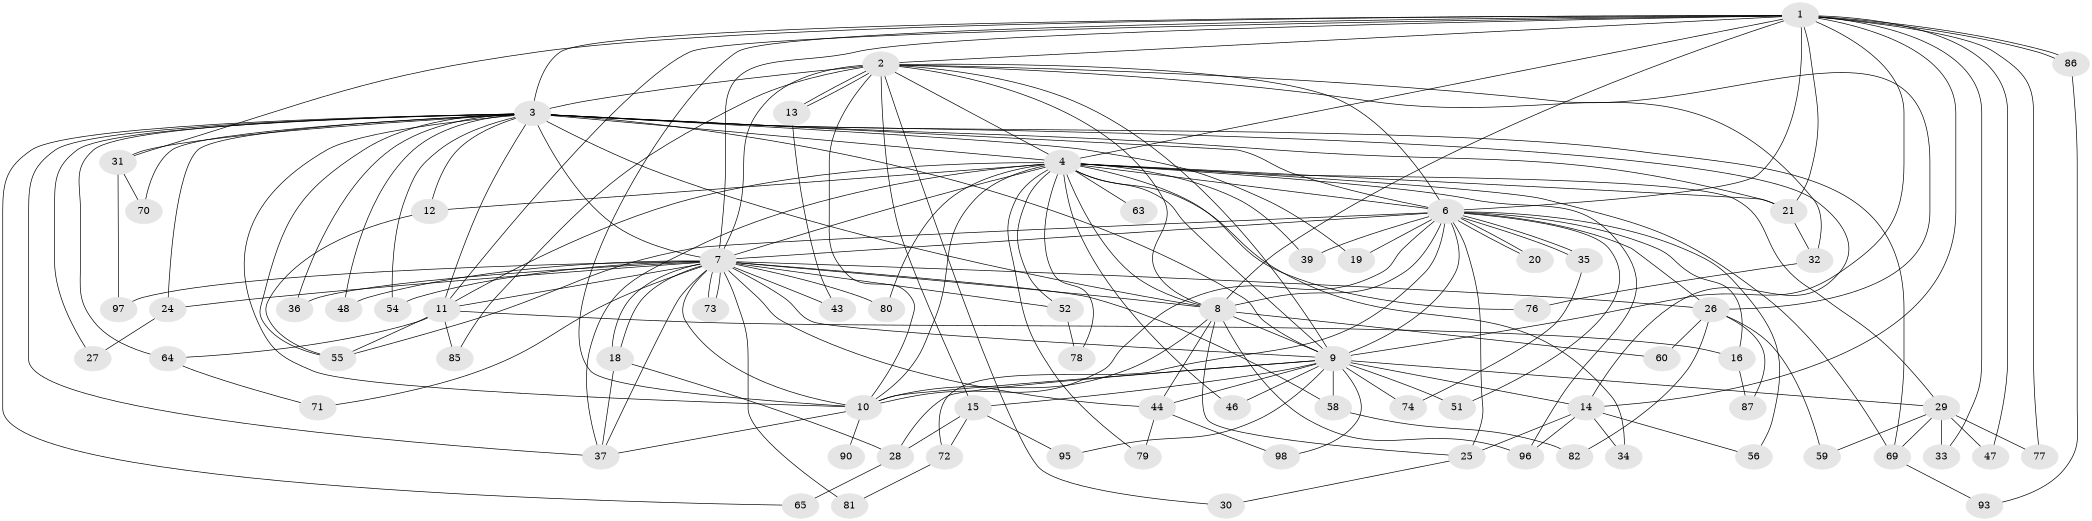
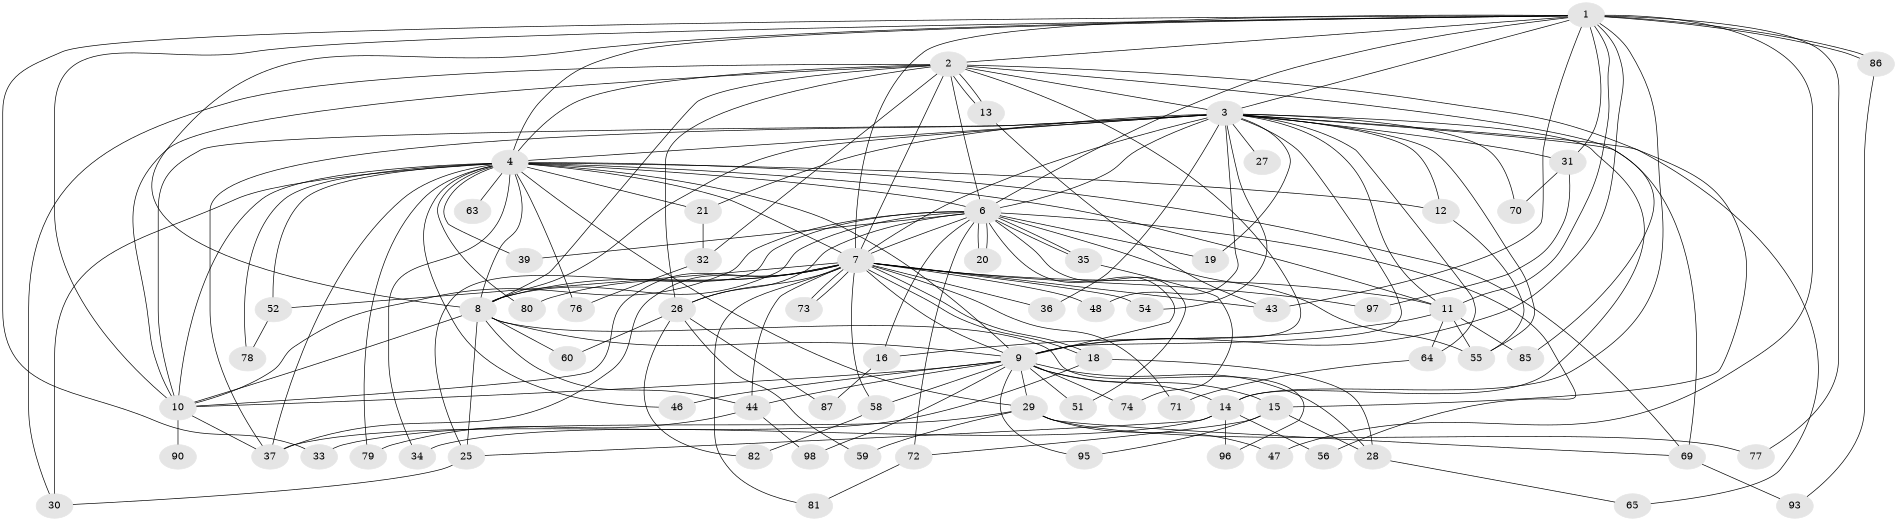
edge "1" -- "21": now "1" -- "43"
edge "4" -- "96": now "4" -- "30"
node "24": removed
